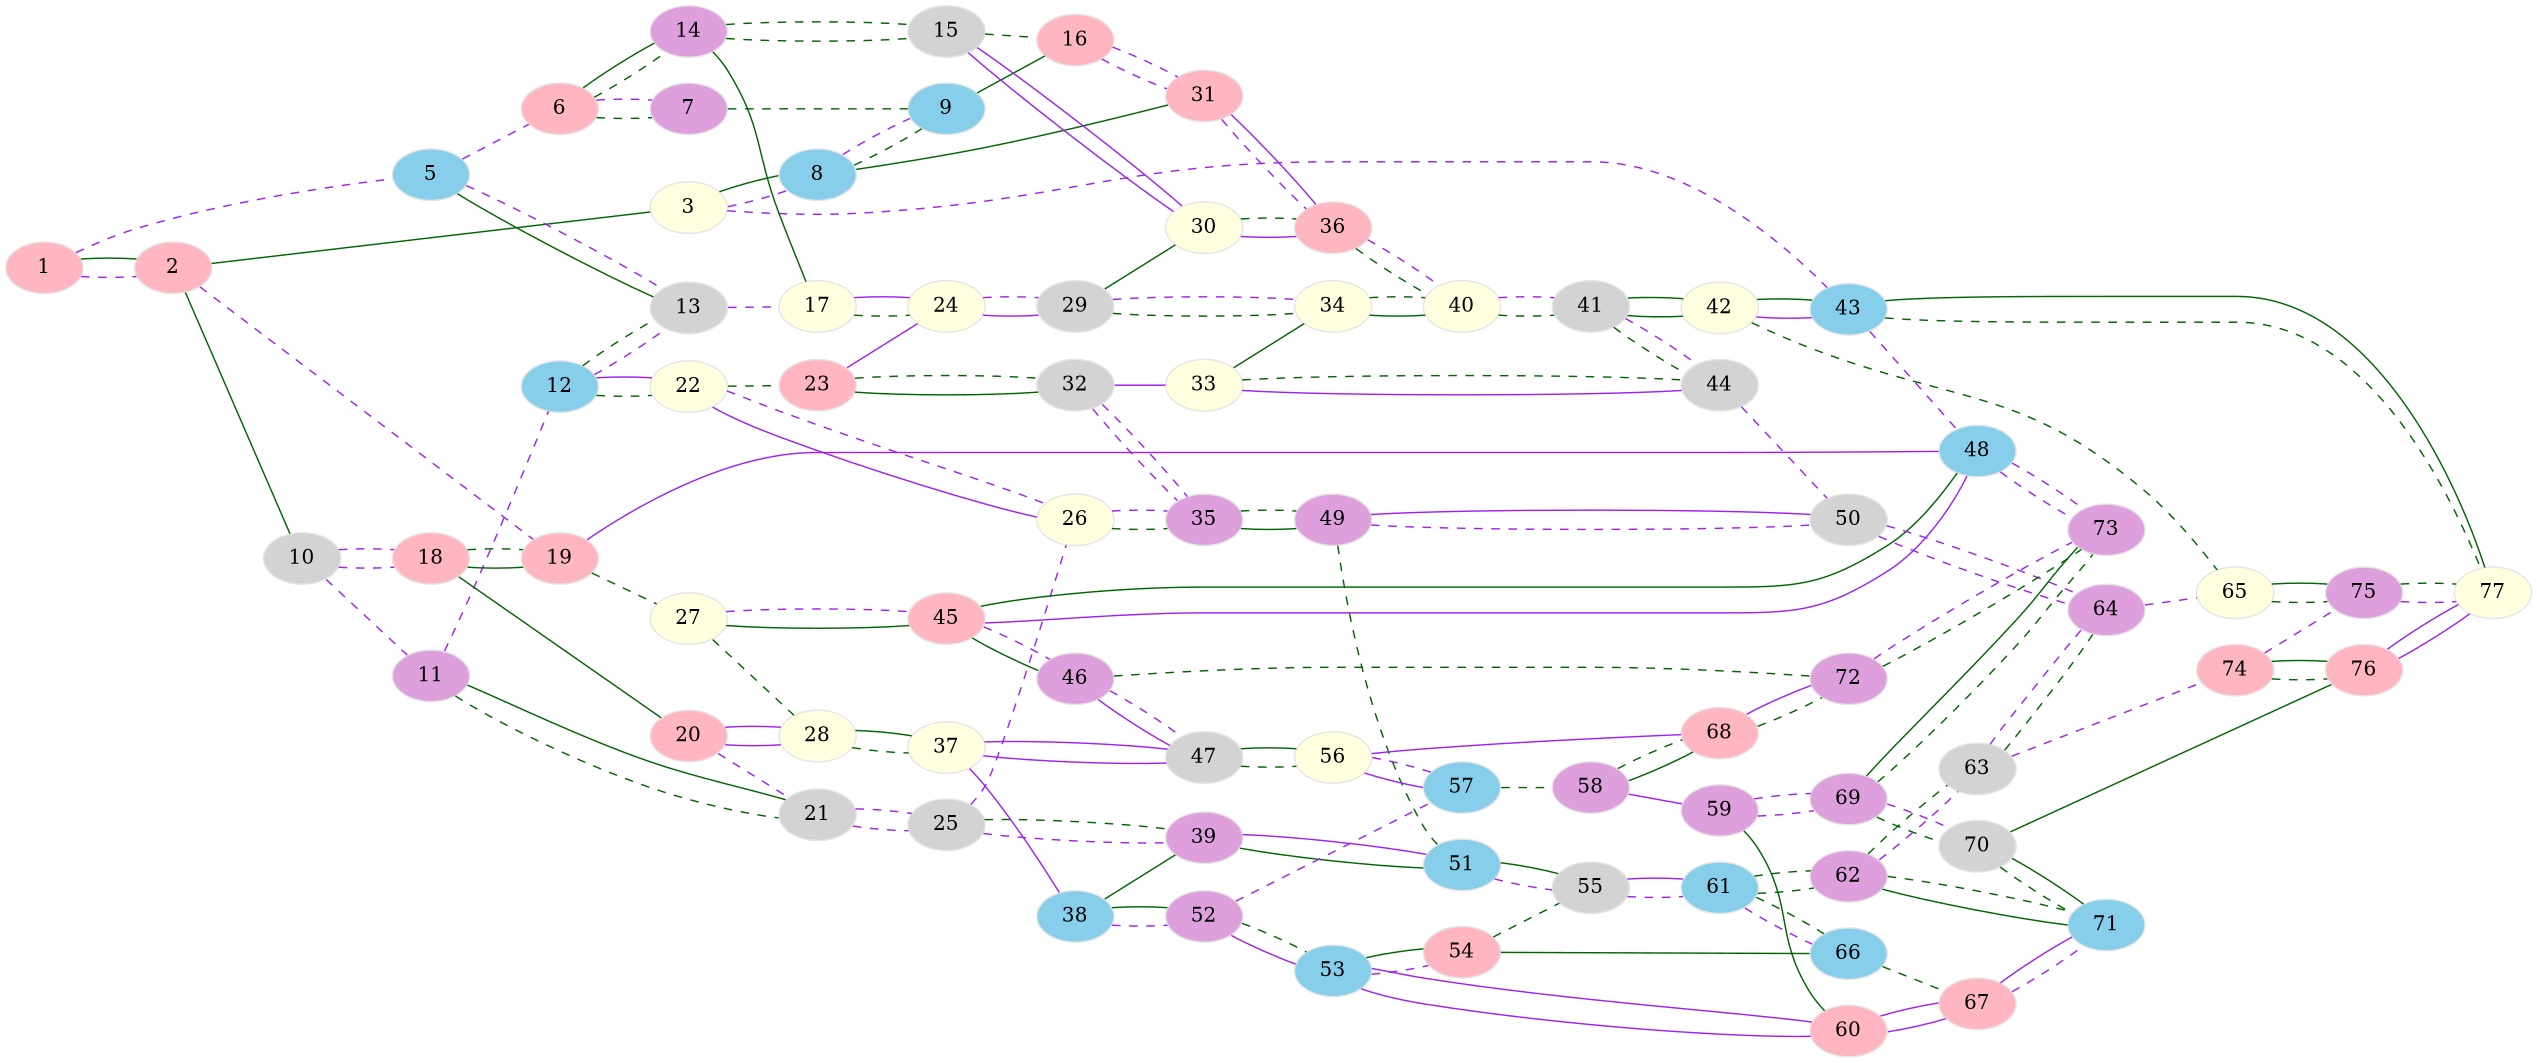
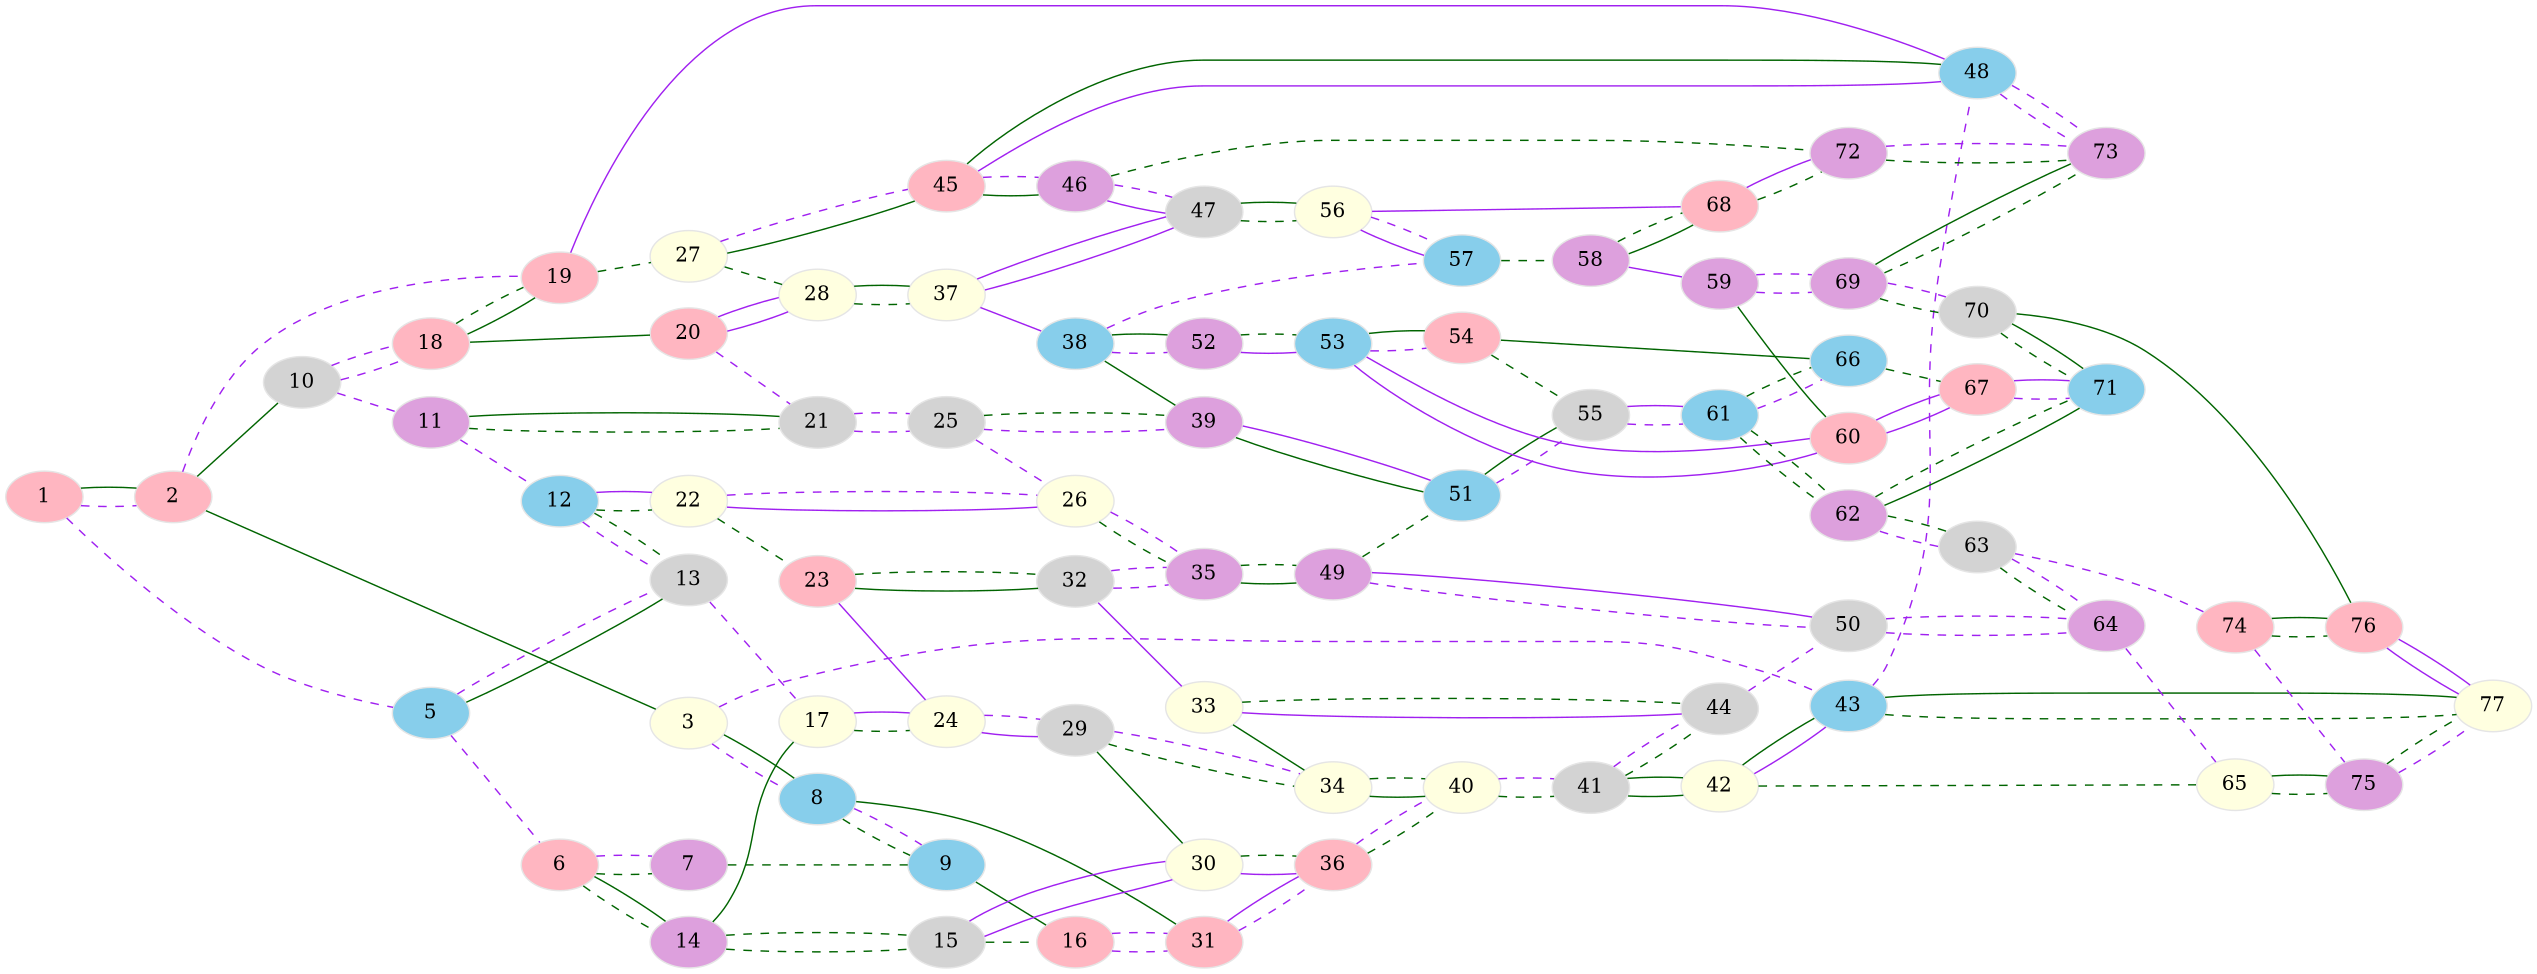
edge "57" -- "52": now "57" -- "38"
